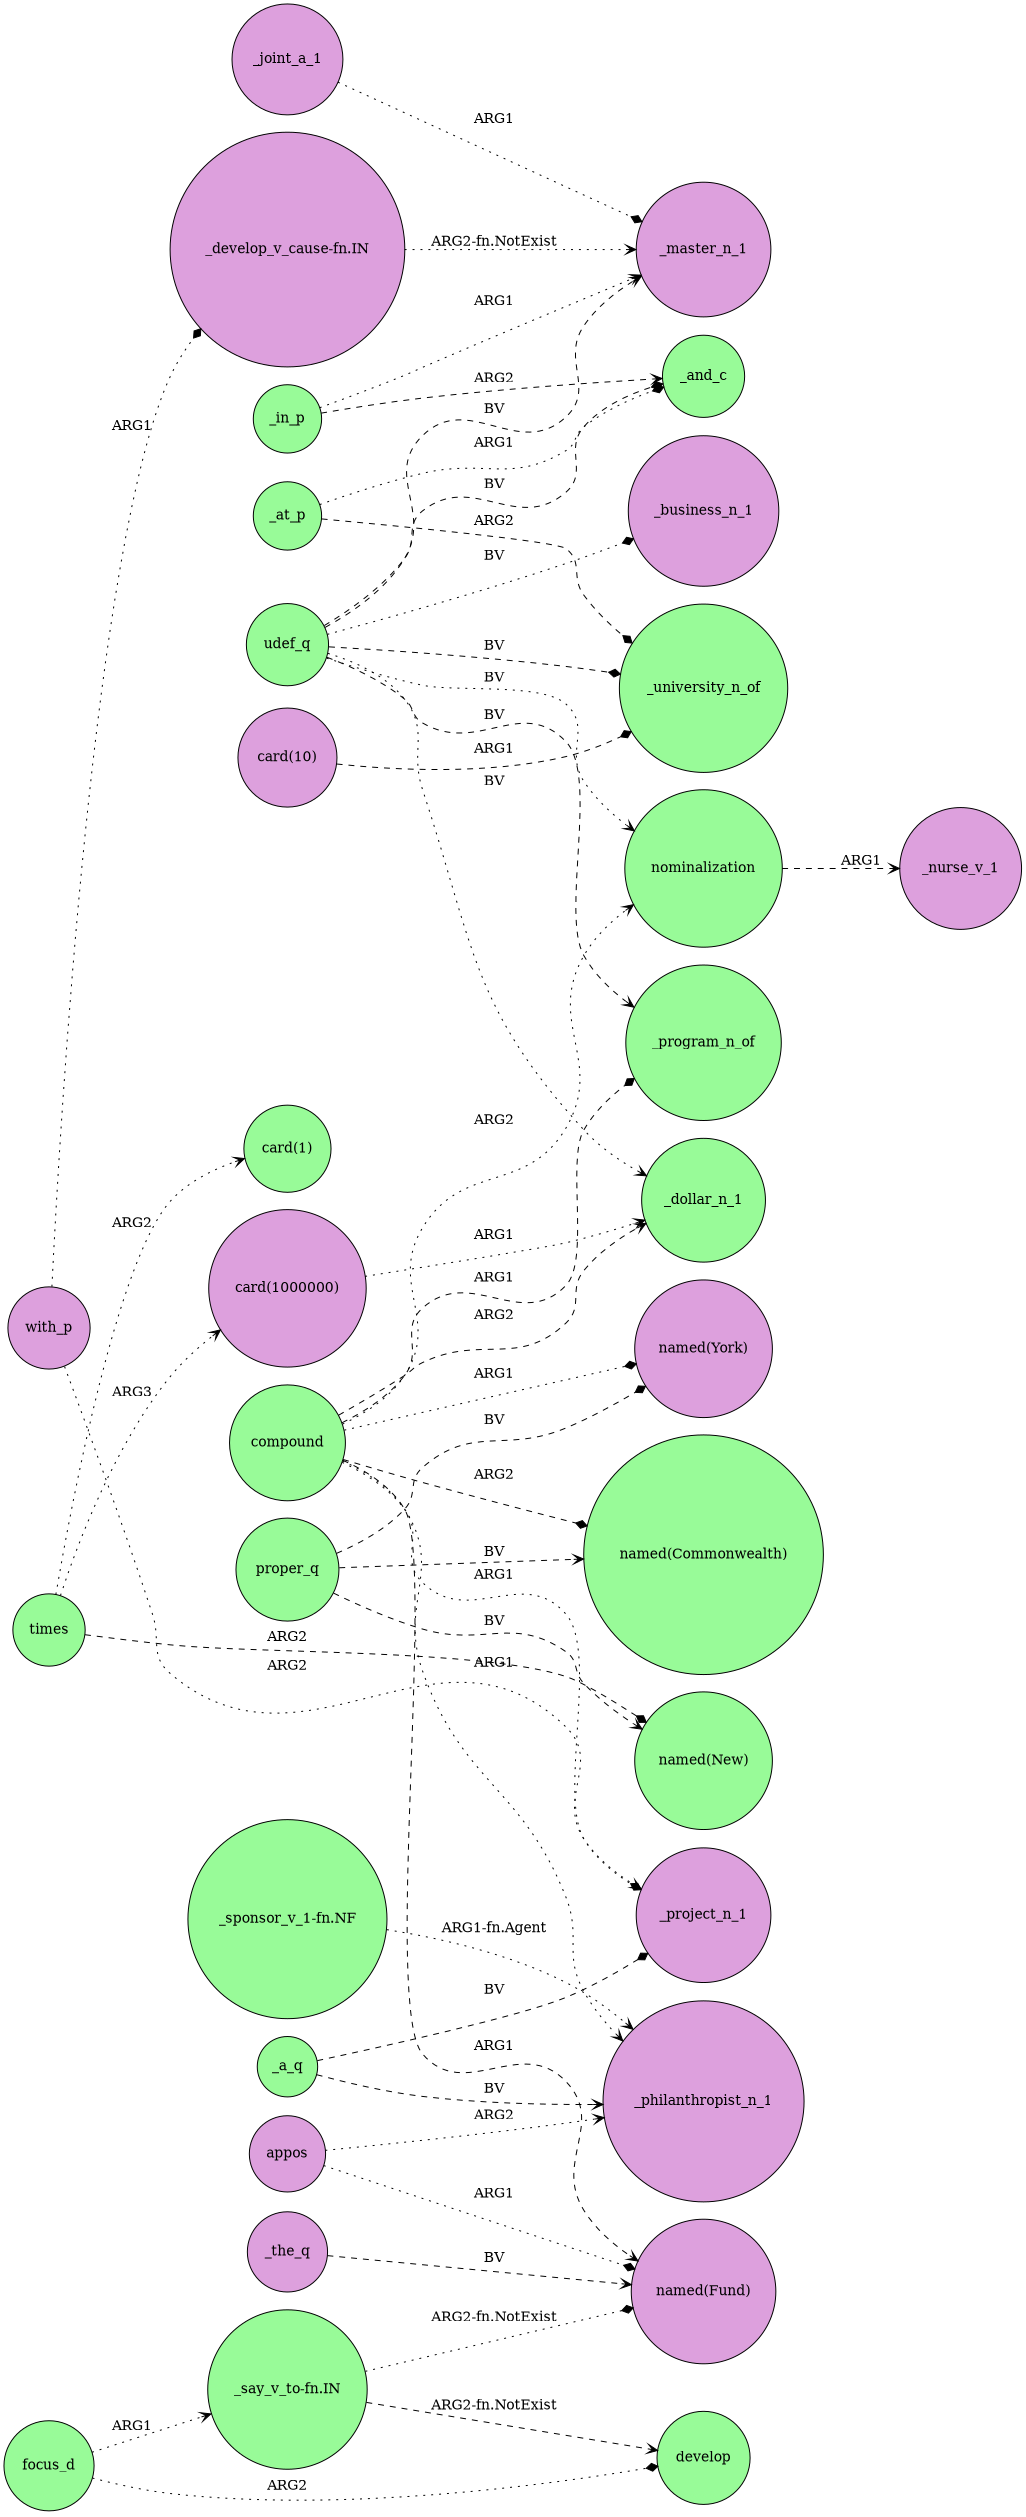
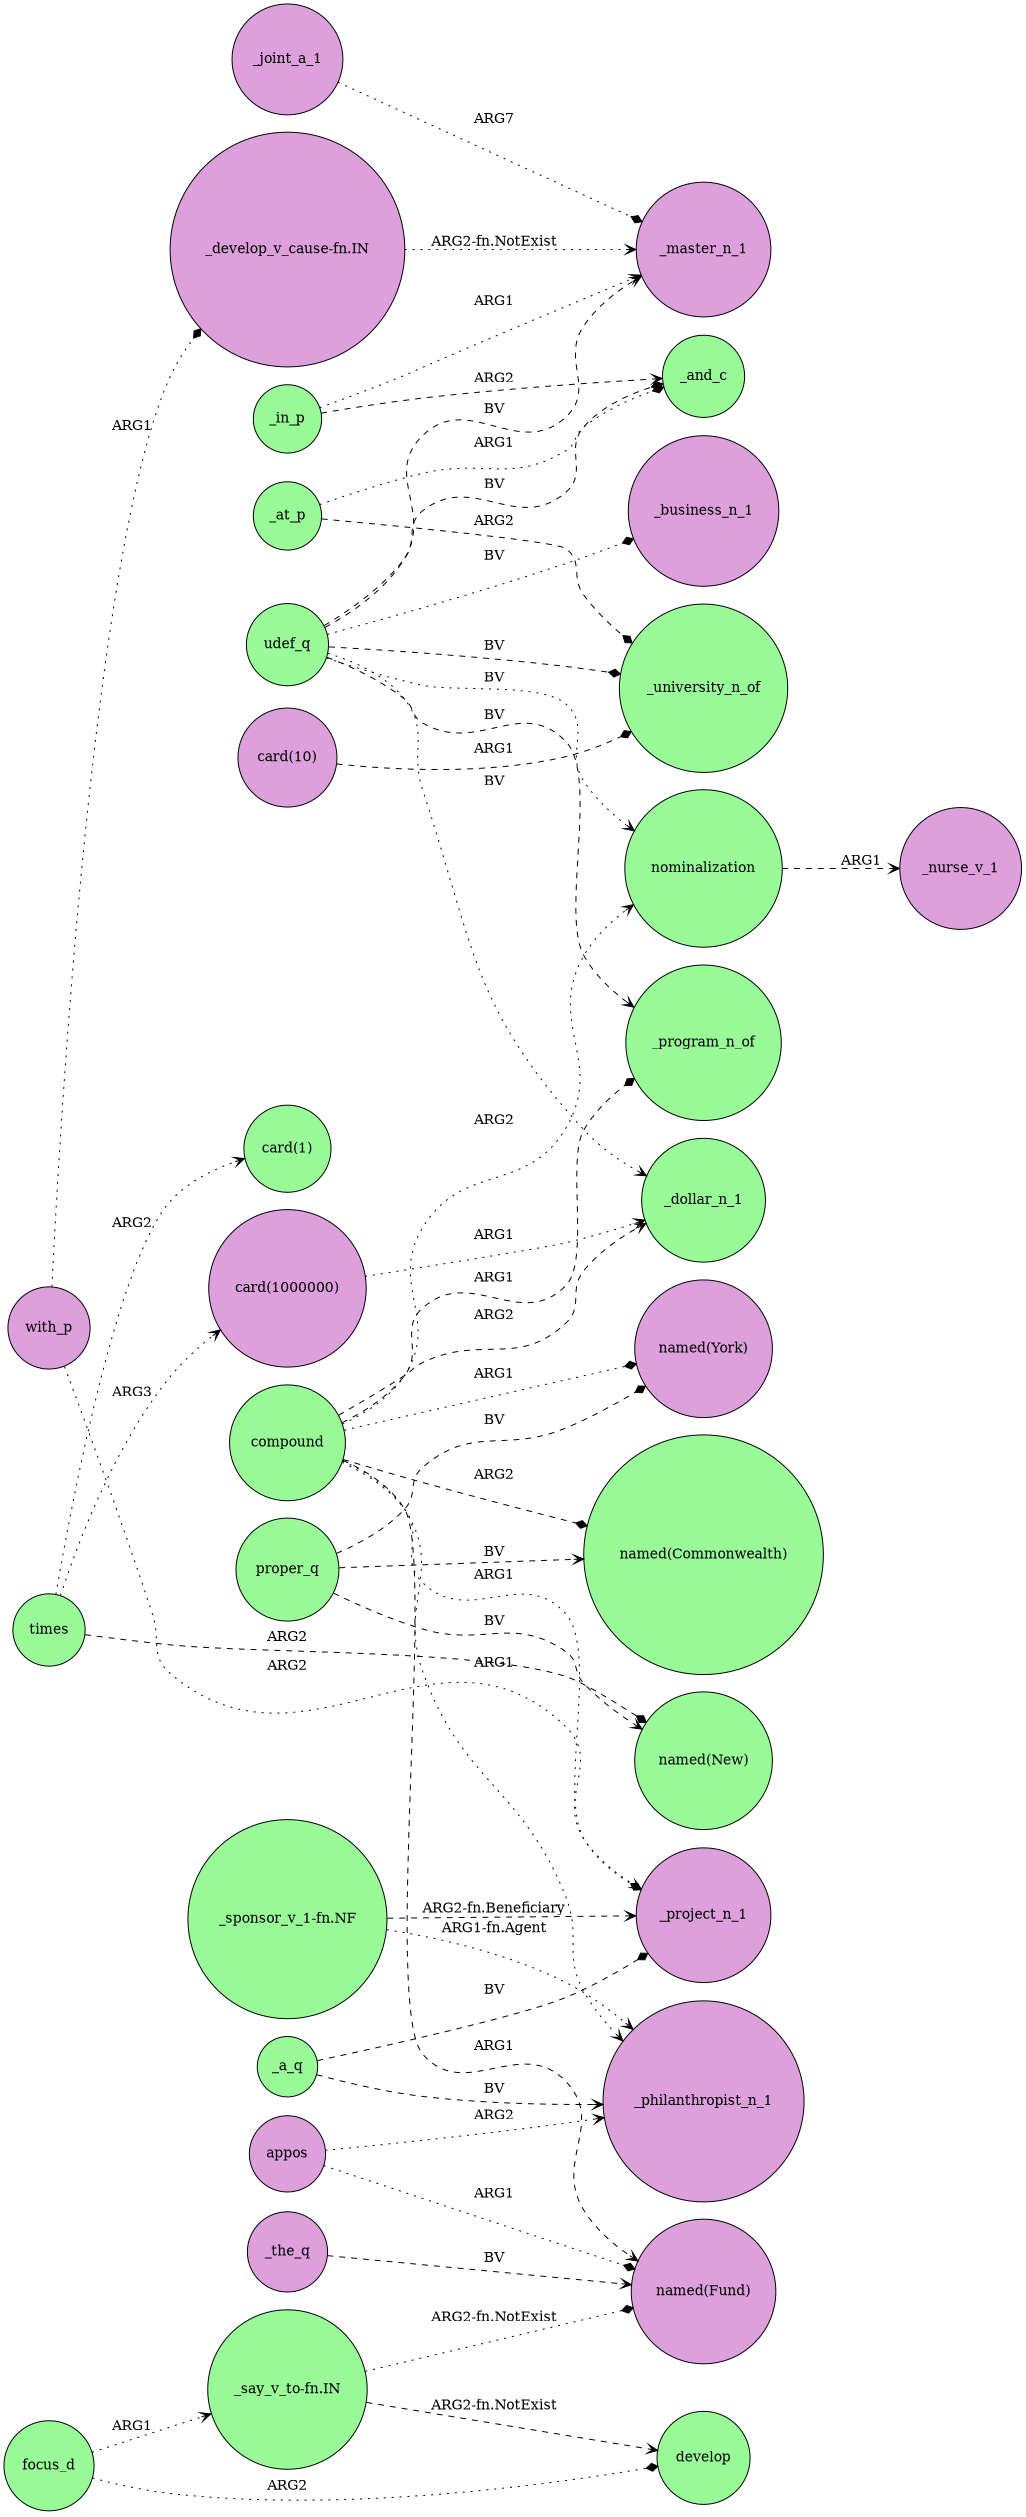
edge "_joint_a_1" -> "_master_n_1": label "ARG1" -> "ARG7"
edge "_sponsor_v_1-fn.NF" -> "_project_n_1": added, label "ARG2-fn.Beneficiary"
